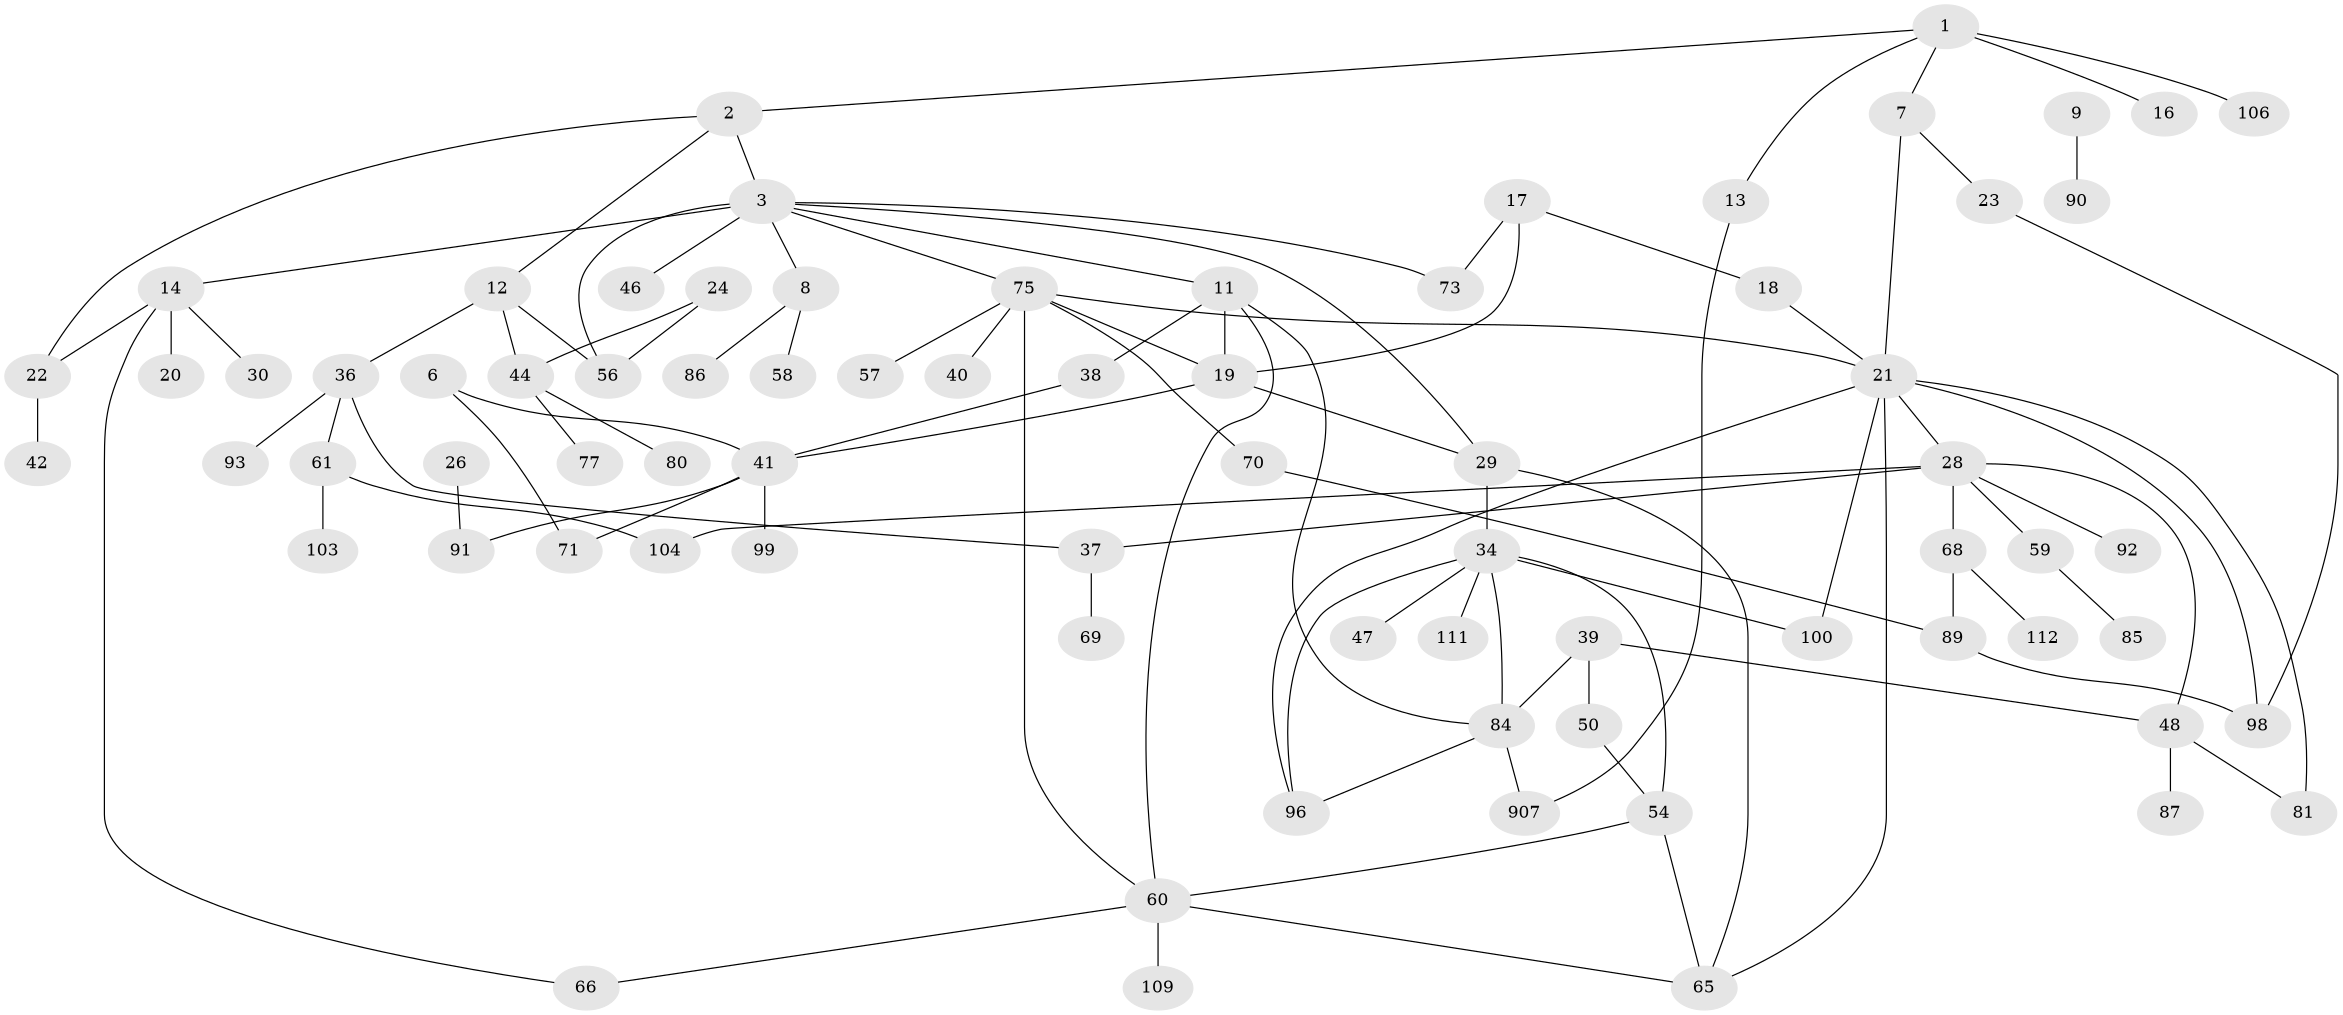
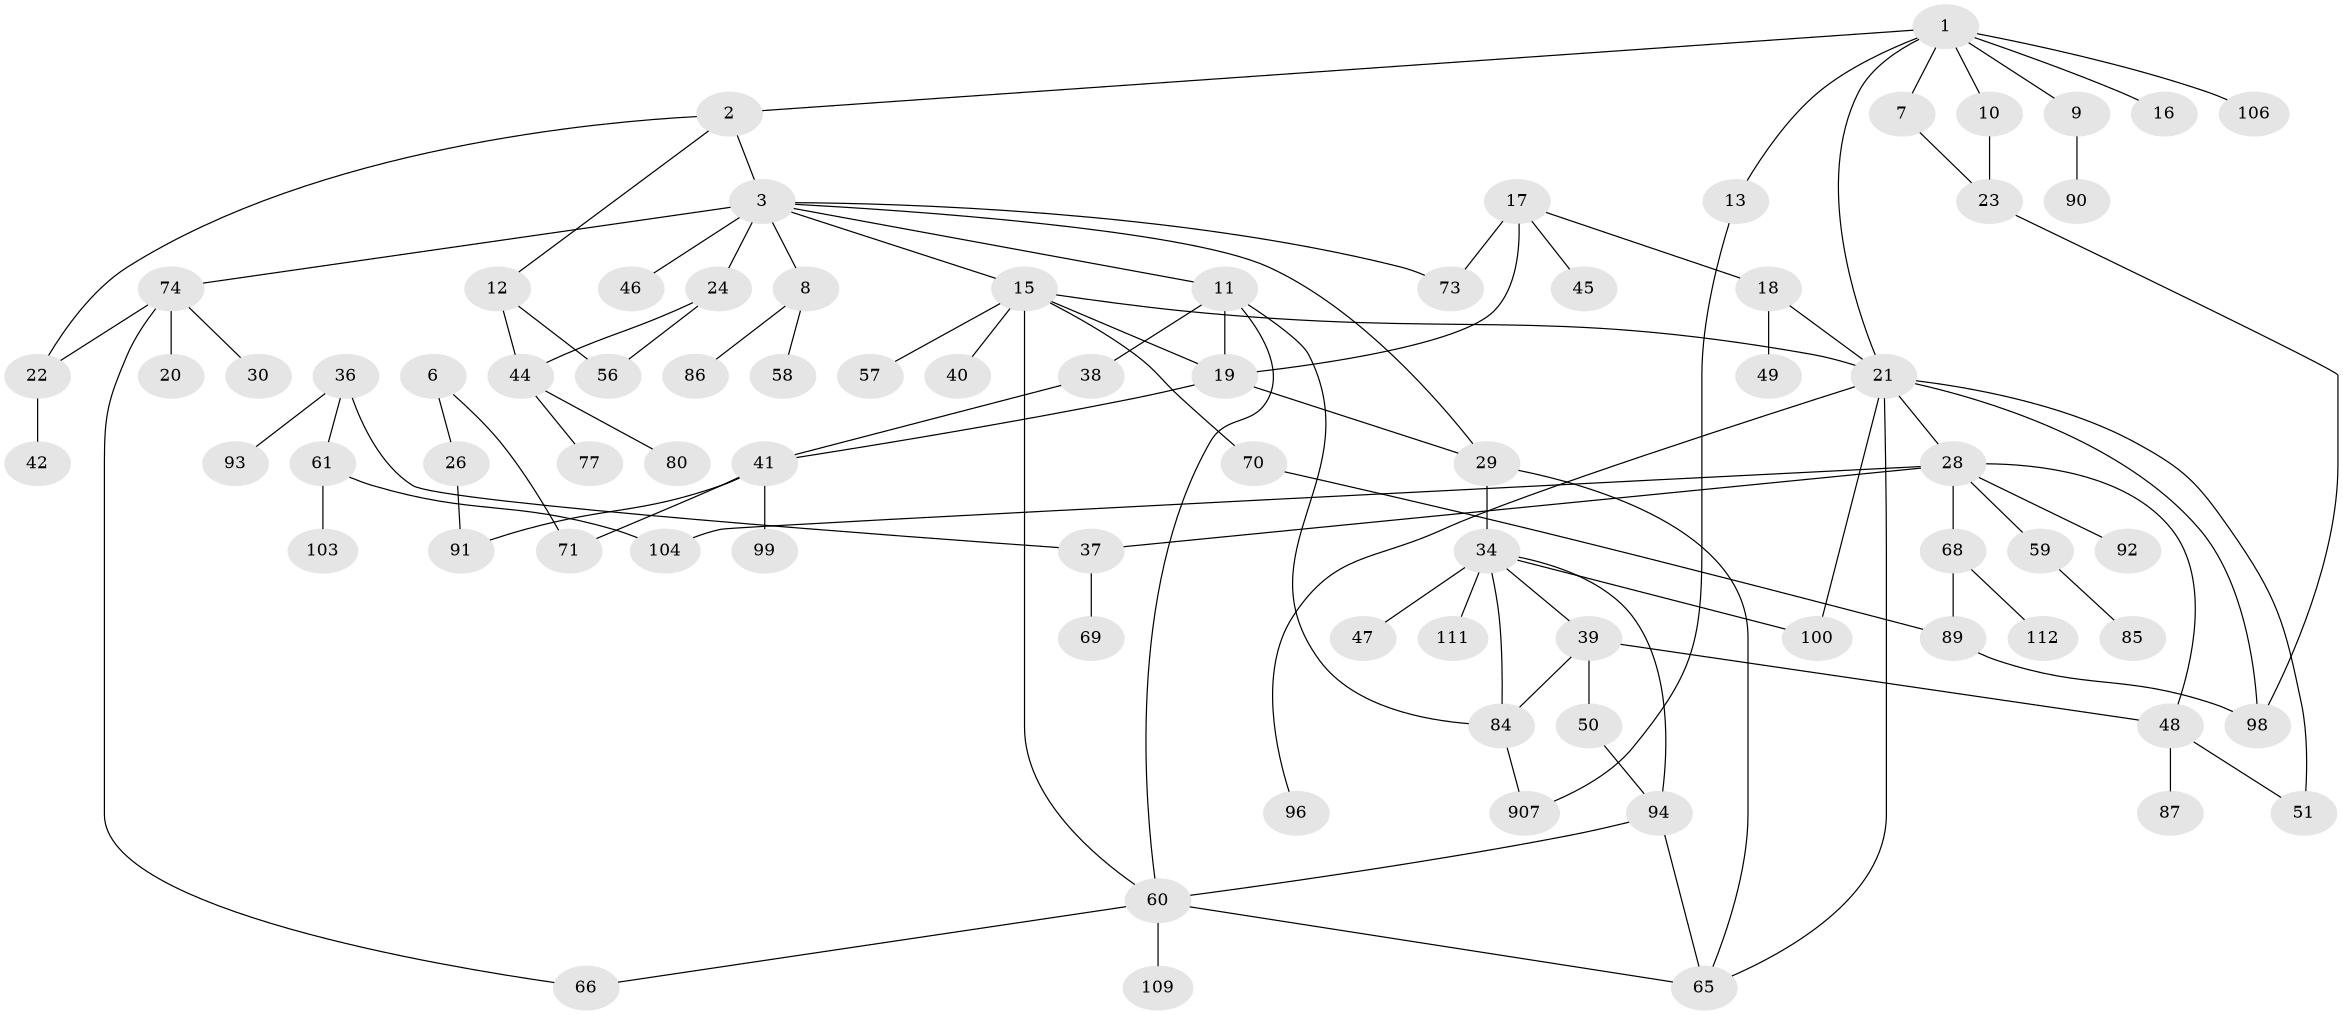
edge "1" -- "9": added
node "10": added
edge "3" -- "56": now "3" -- "24"
edge "7" -- "21": now "1" -- "21"
node "14": label "14" -> "74"
node "75": label "75" -> "15"
node "45": added
edge "12" -- "36": removed
node "49": added
edge "6" -- "41": now "6" -- "26"
edge "34" -- "96": now "34" -- "39"
edge "84" -- "96": removed
node "54": label "54" -> "94"
node "81": label "81" -> "51"
